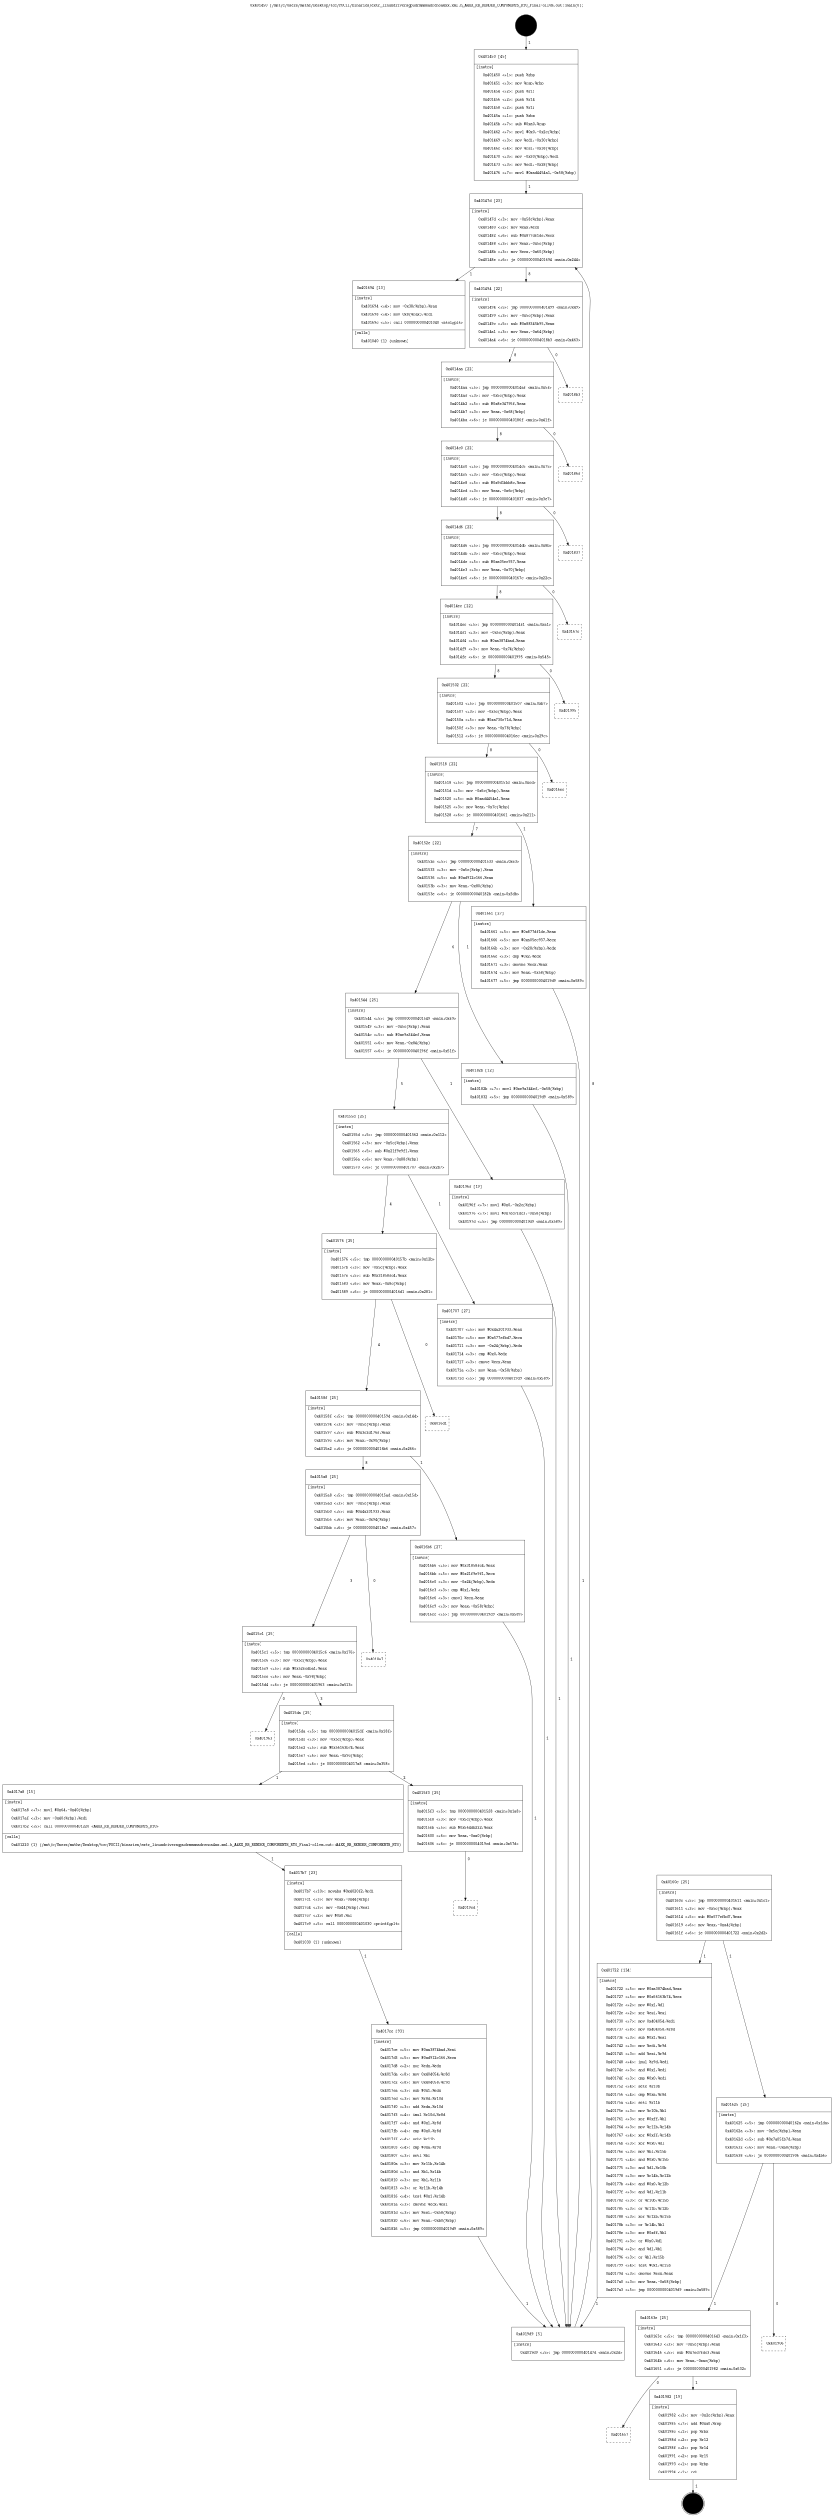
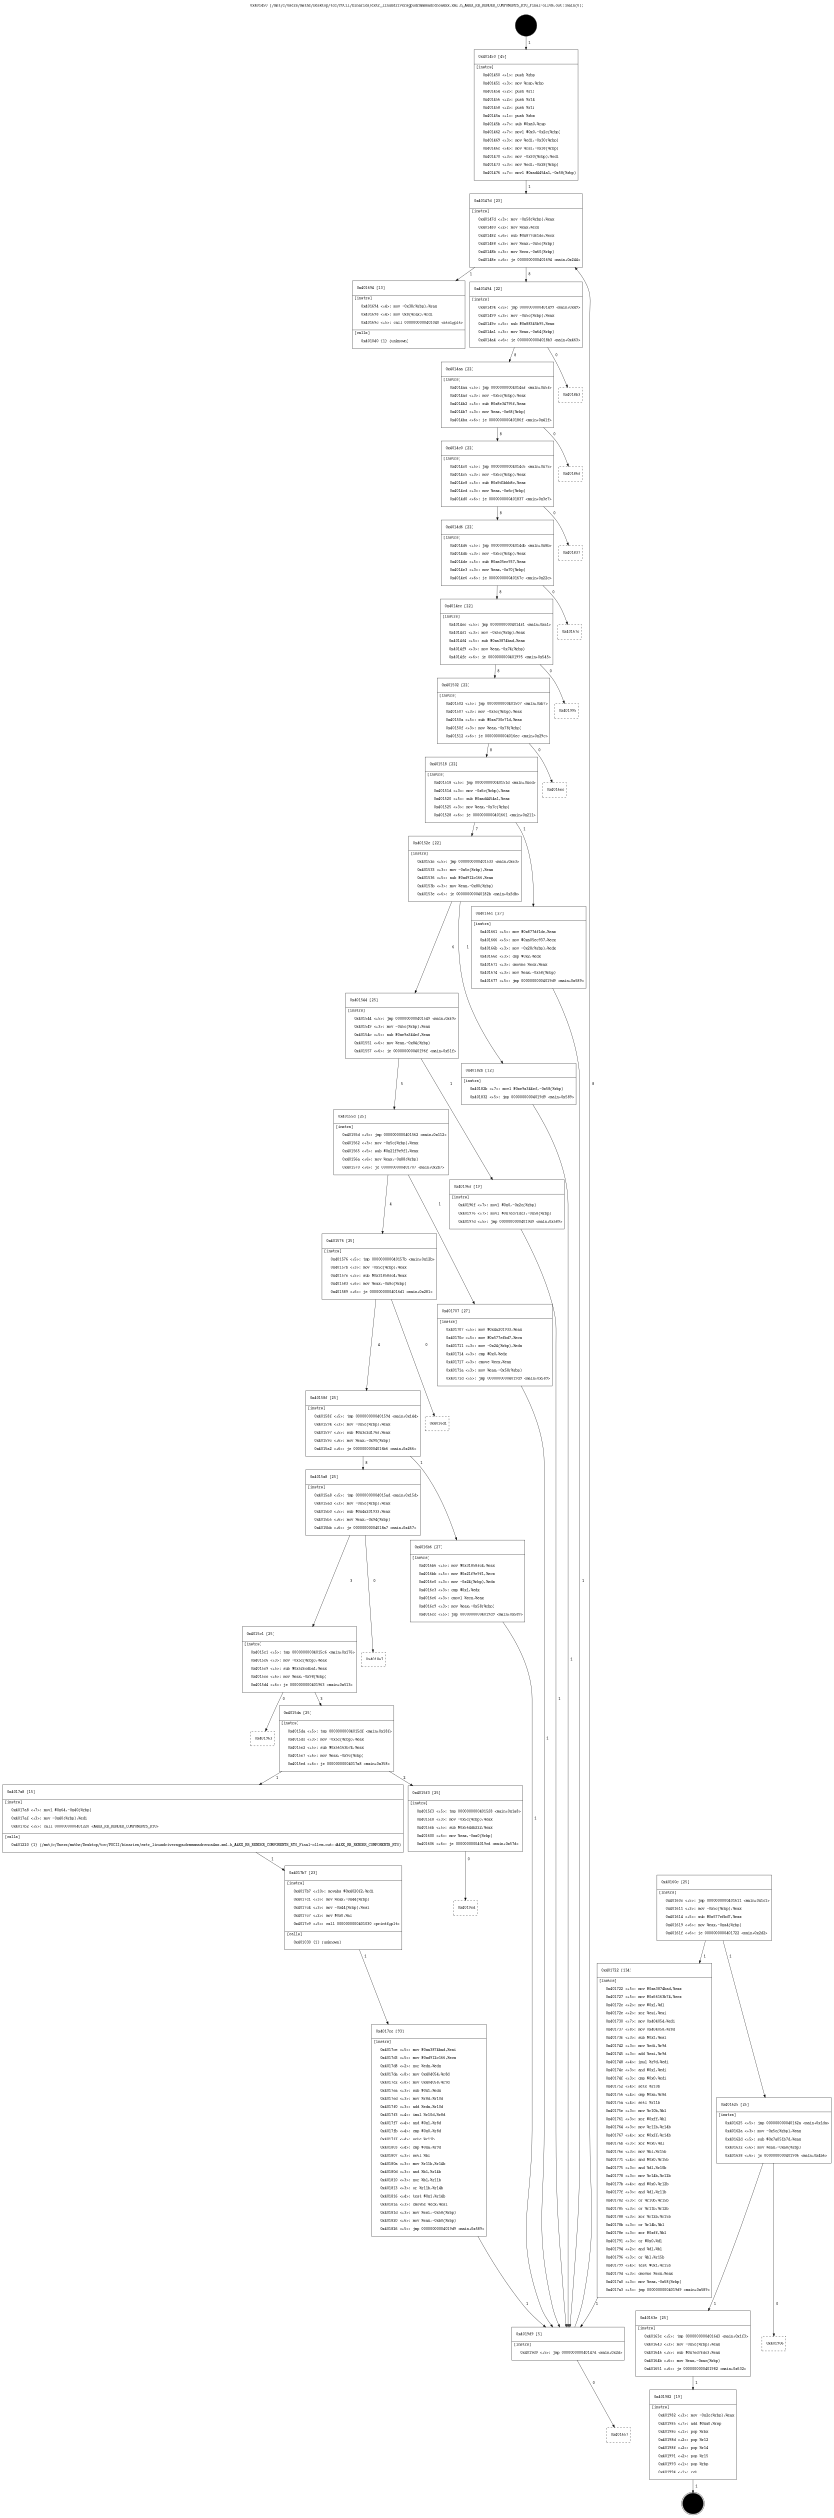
edge "0x40163e [25]" -> "0x401657": now "0x4019d9 [5]" -> "0x401657"
